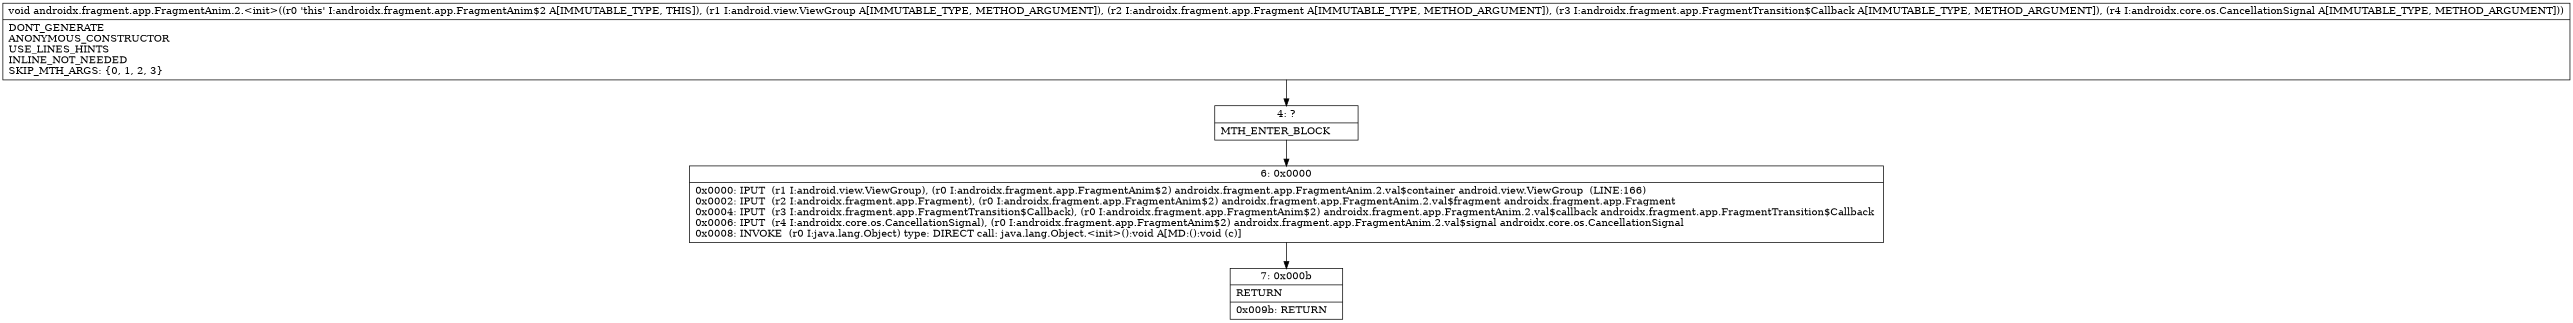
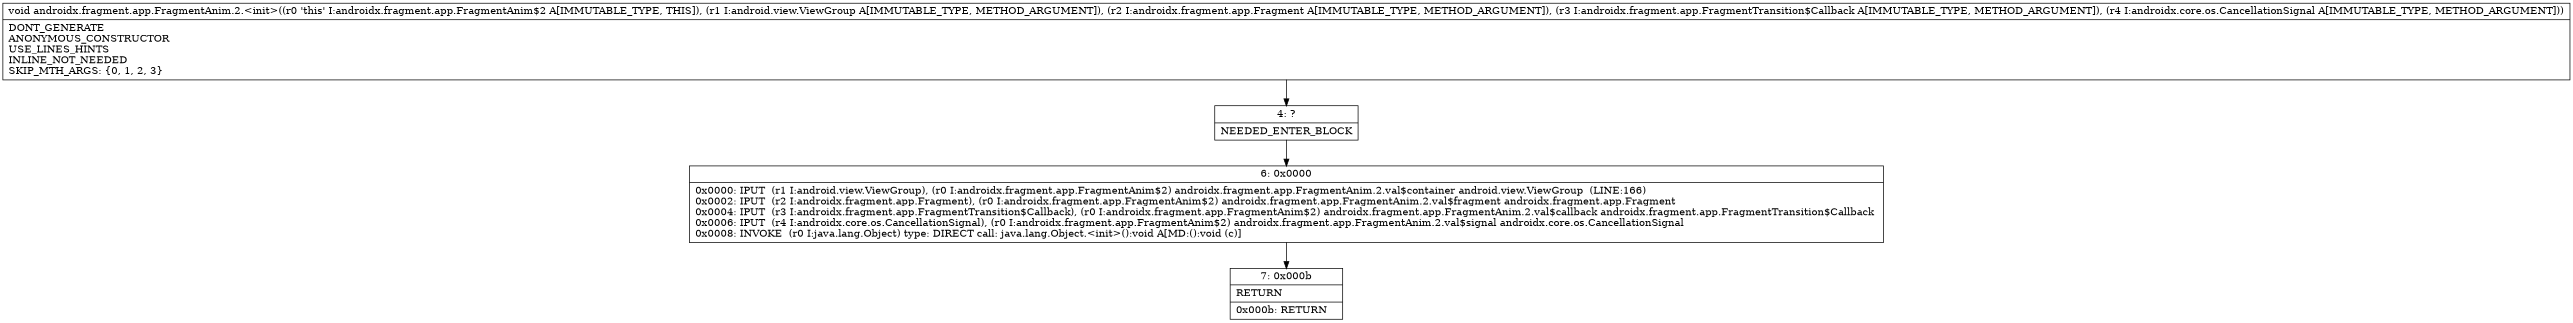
node "4: ?": text "MTH_ENTER_BLOCK" -> "NEEDED_ENTER_BLOCK"
node "7: 0x000b": text "0x009b: RETURN" -> "0x000b: RETURN"
